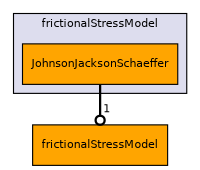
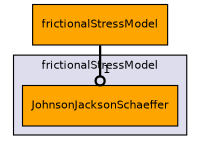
edge "JohnsonJacksonSchaeffer" -> "frictionalStressModel": reversed
